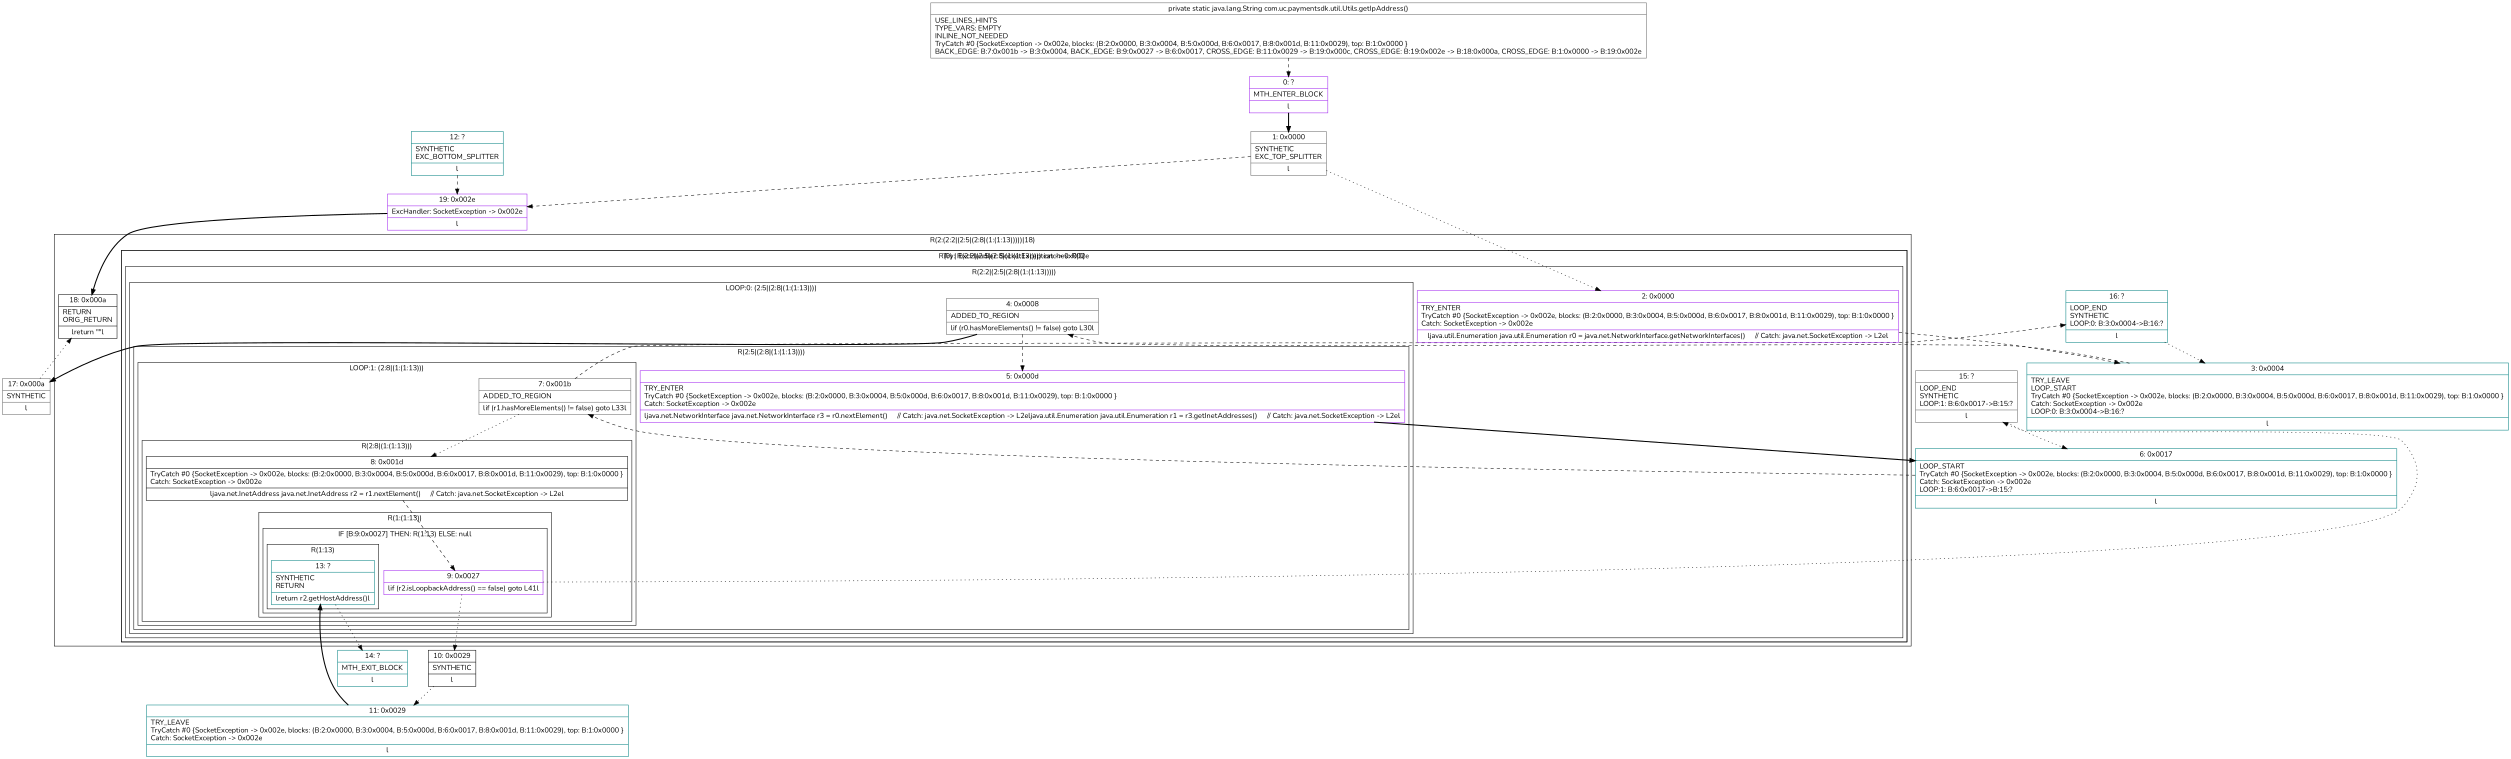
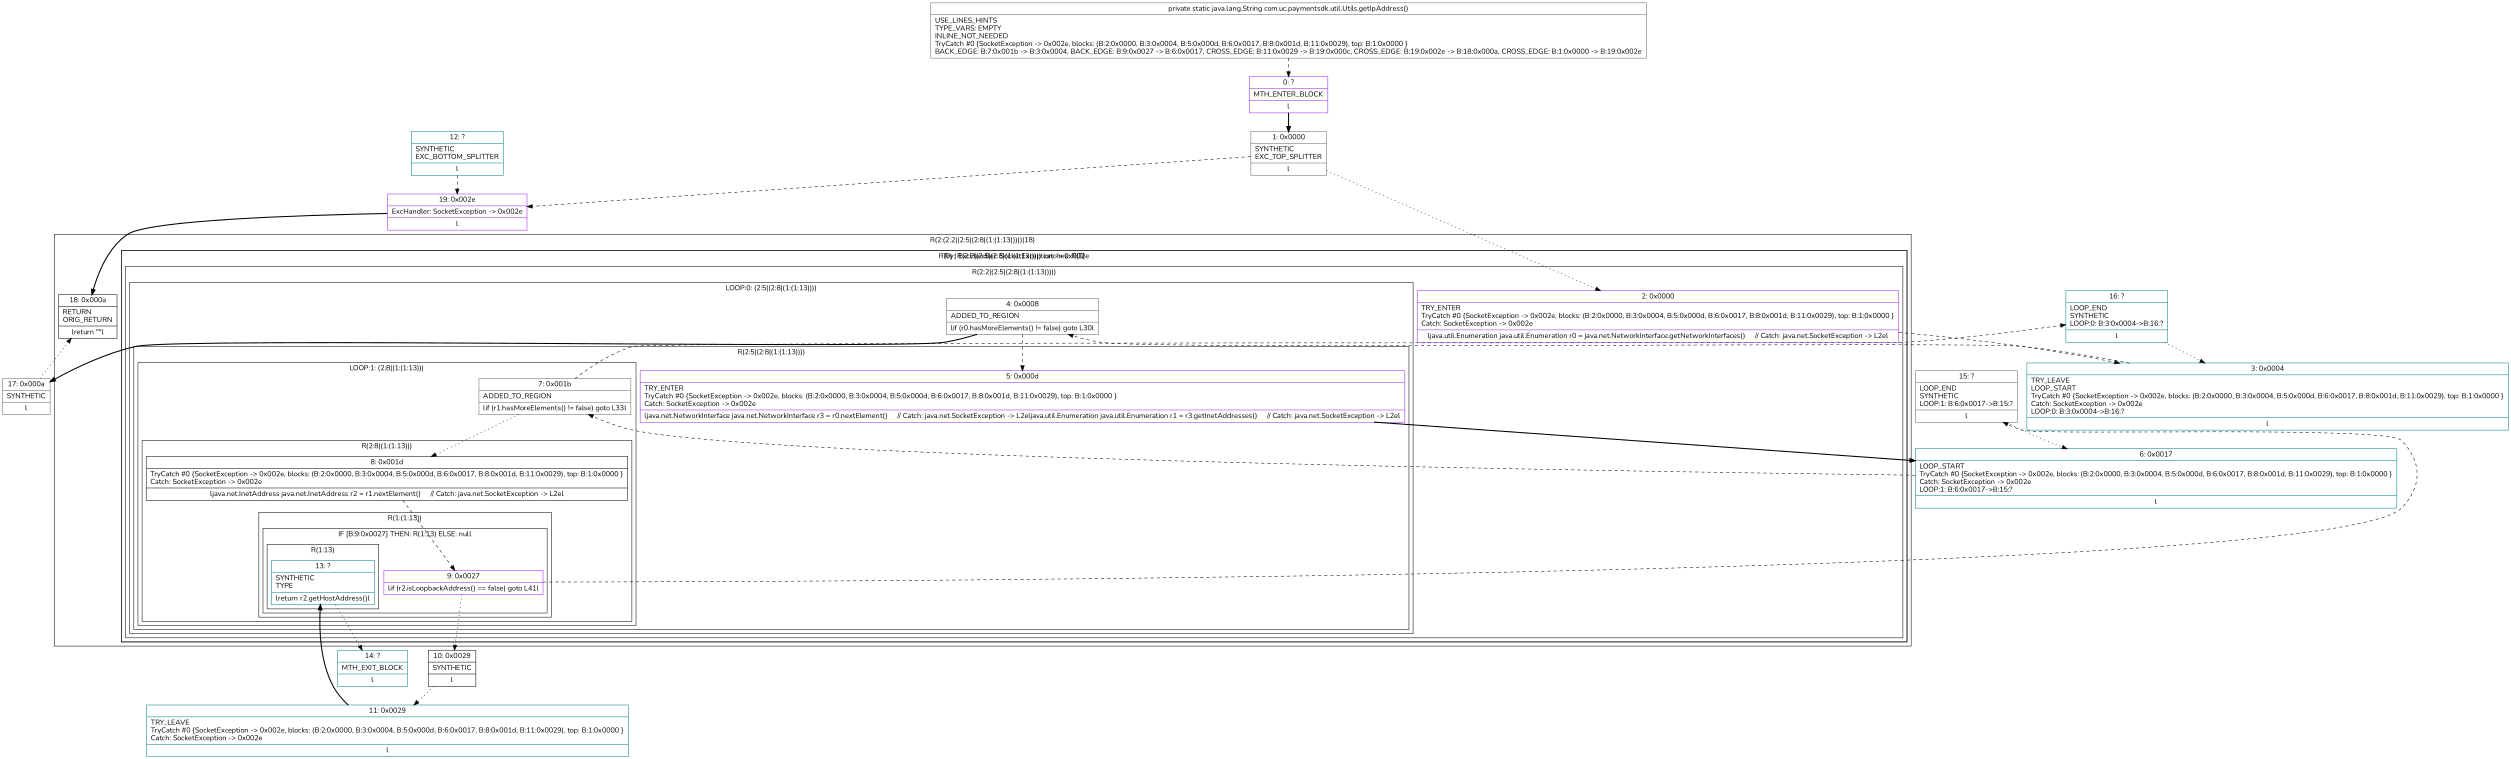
edge "9: 0x0027" -> "15: ?": style dotted -> dashed
node "13: ?": text "RETURN" -> "TYPE"
